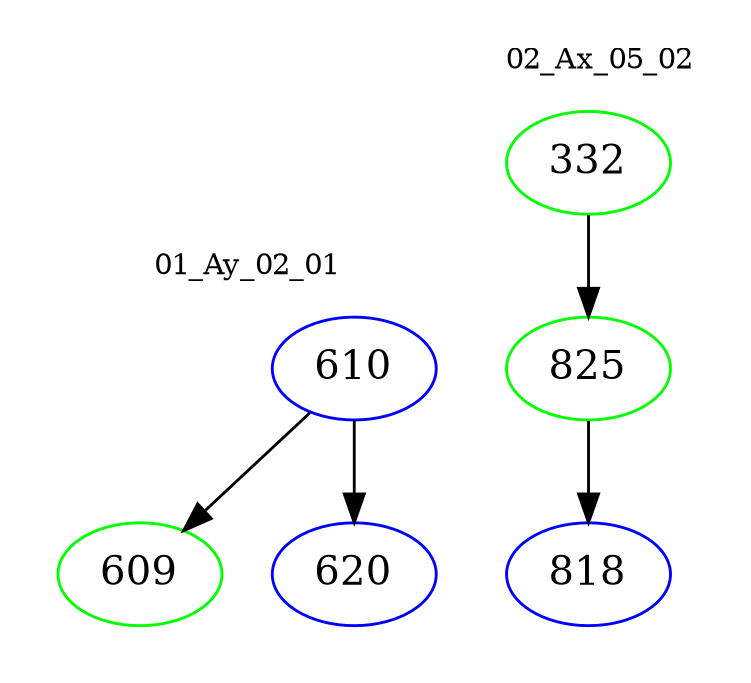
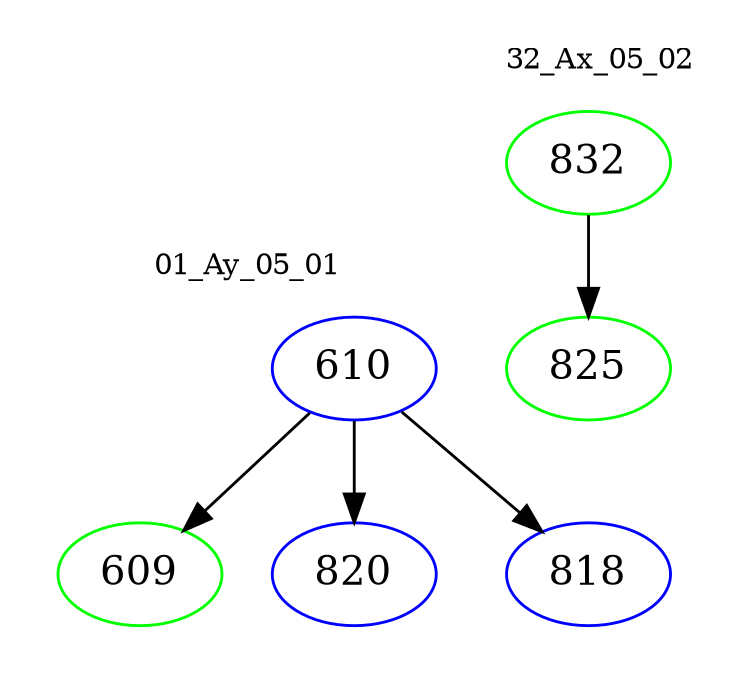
cluster "02_Ax_05_02": label "02_Ax_05_02" -> "32_Ax_05_02"
node "332": label "332" -> "832"
cluster "01_Ay_02_01": label "01_Ay_02_01" -> "01_Ay_05_01"
edge "825" -> "818": now "610" -> "818"
node "620": label "620" -> "820"
